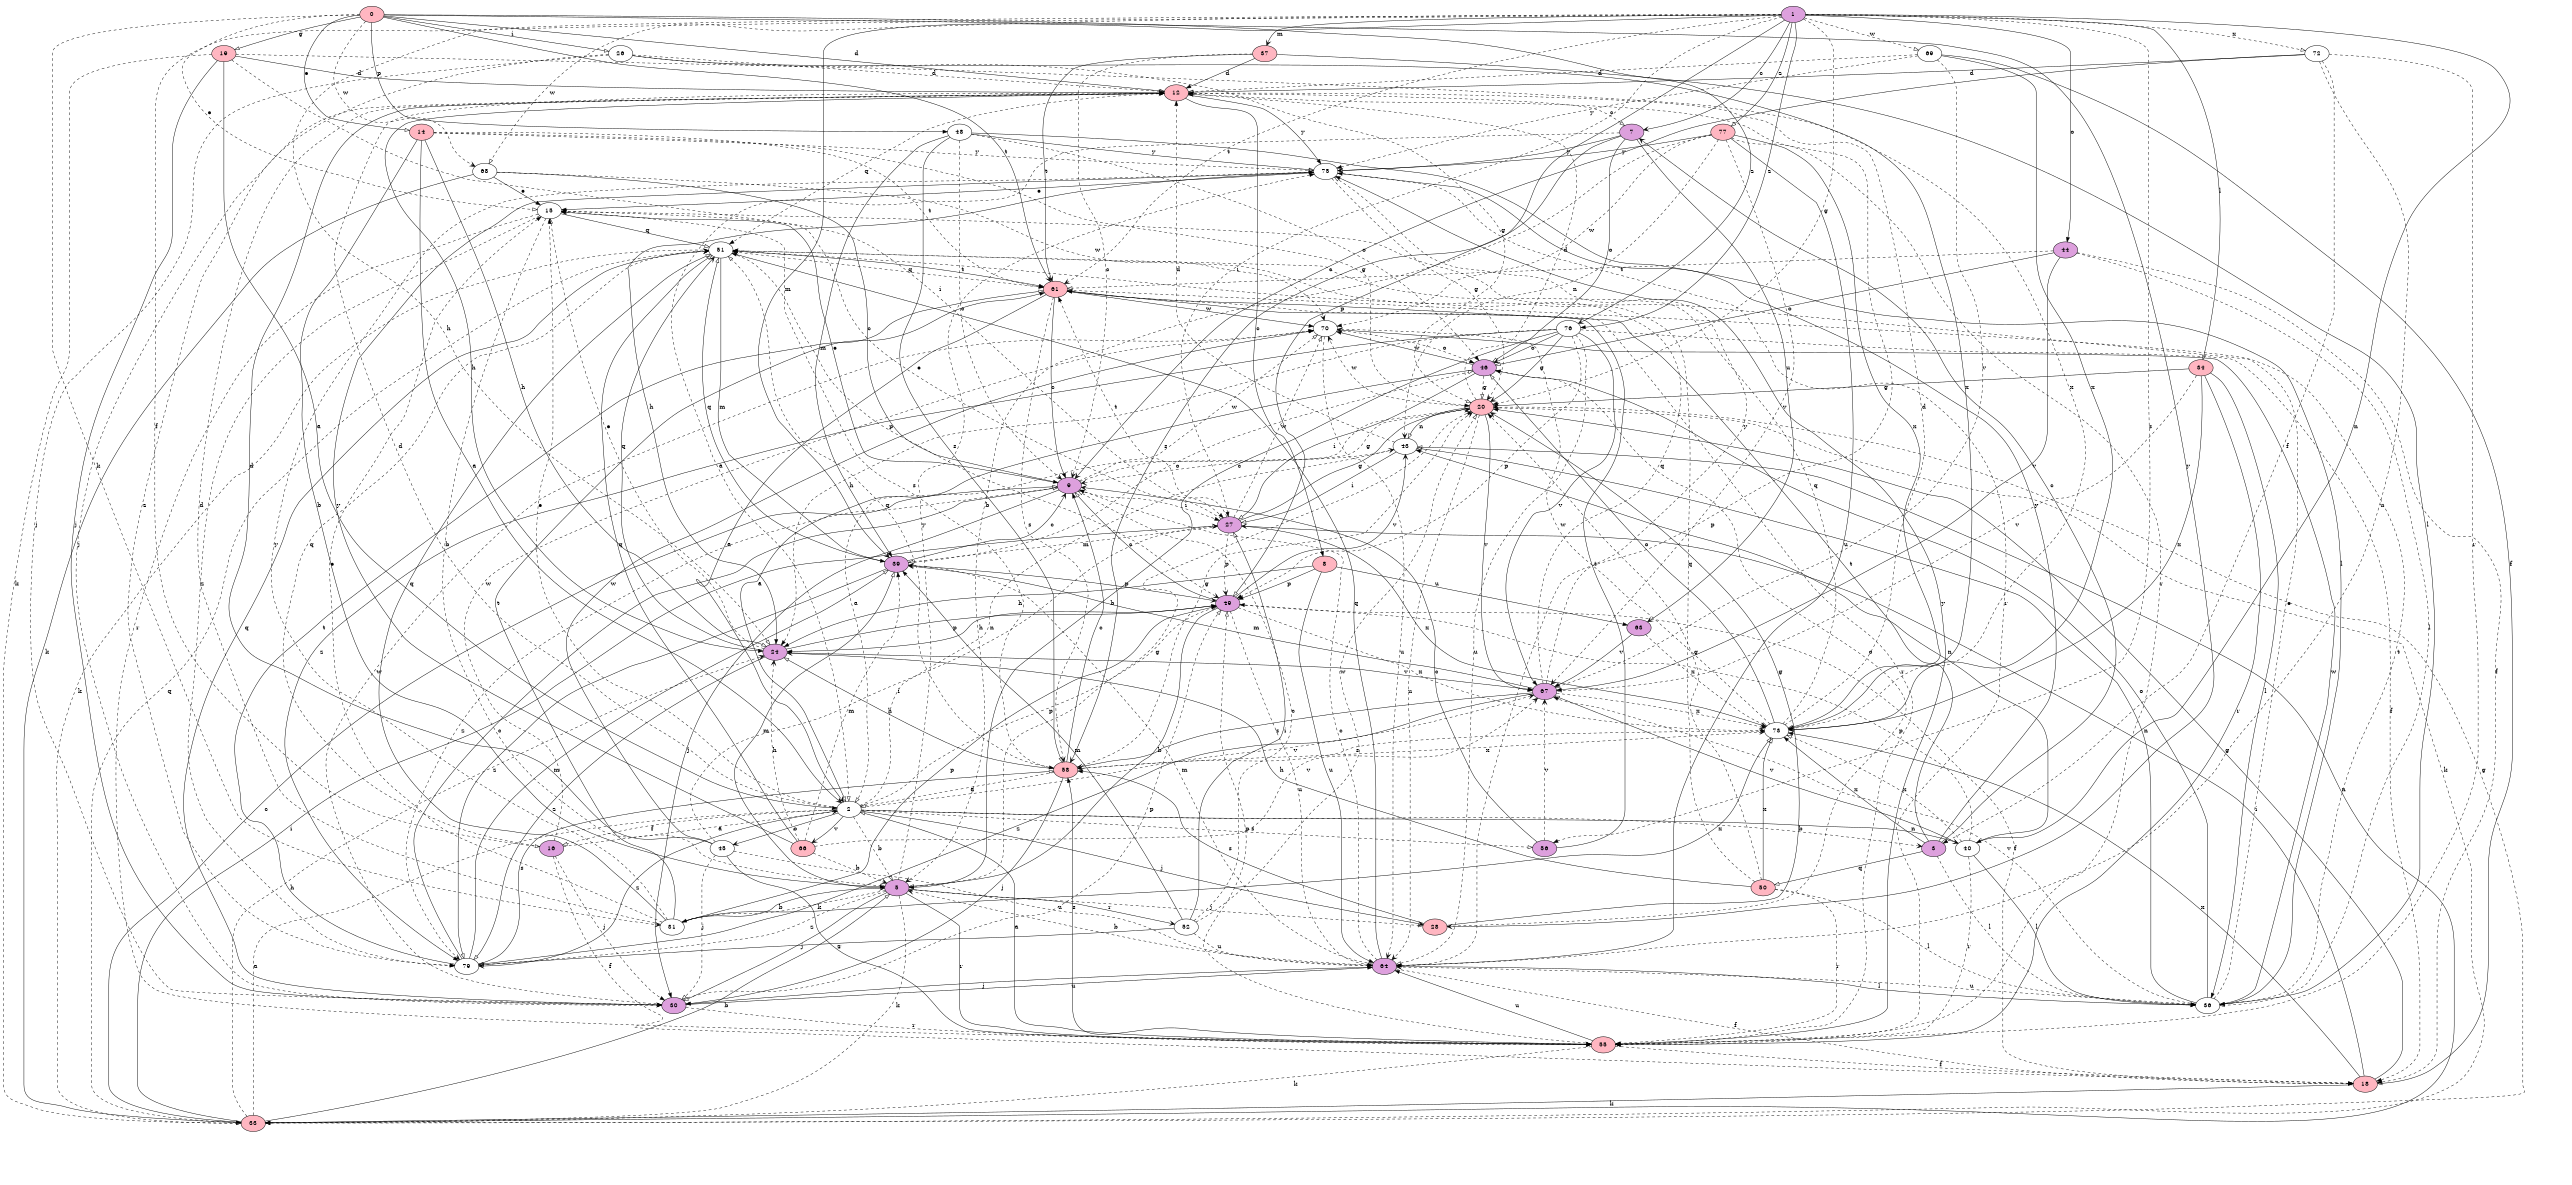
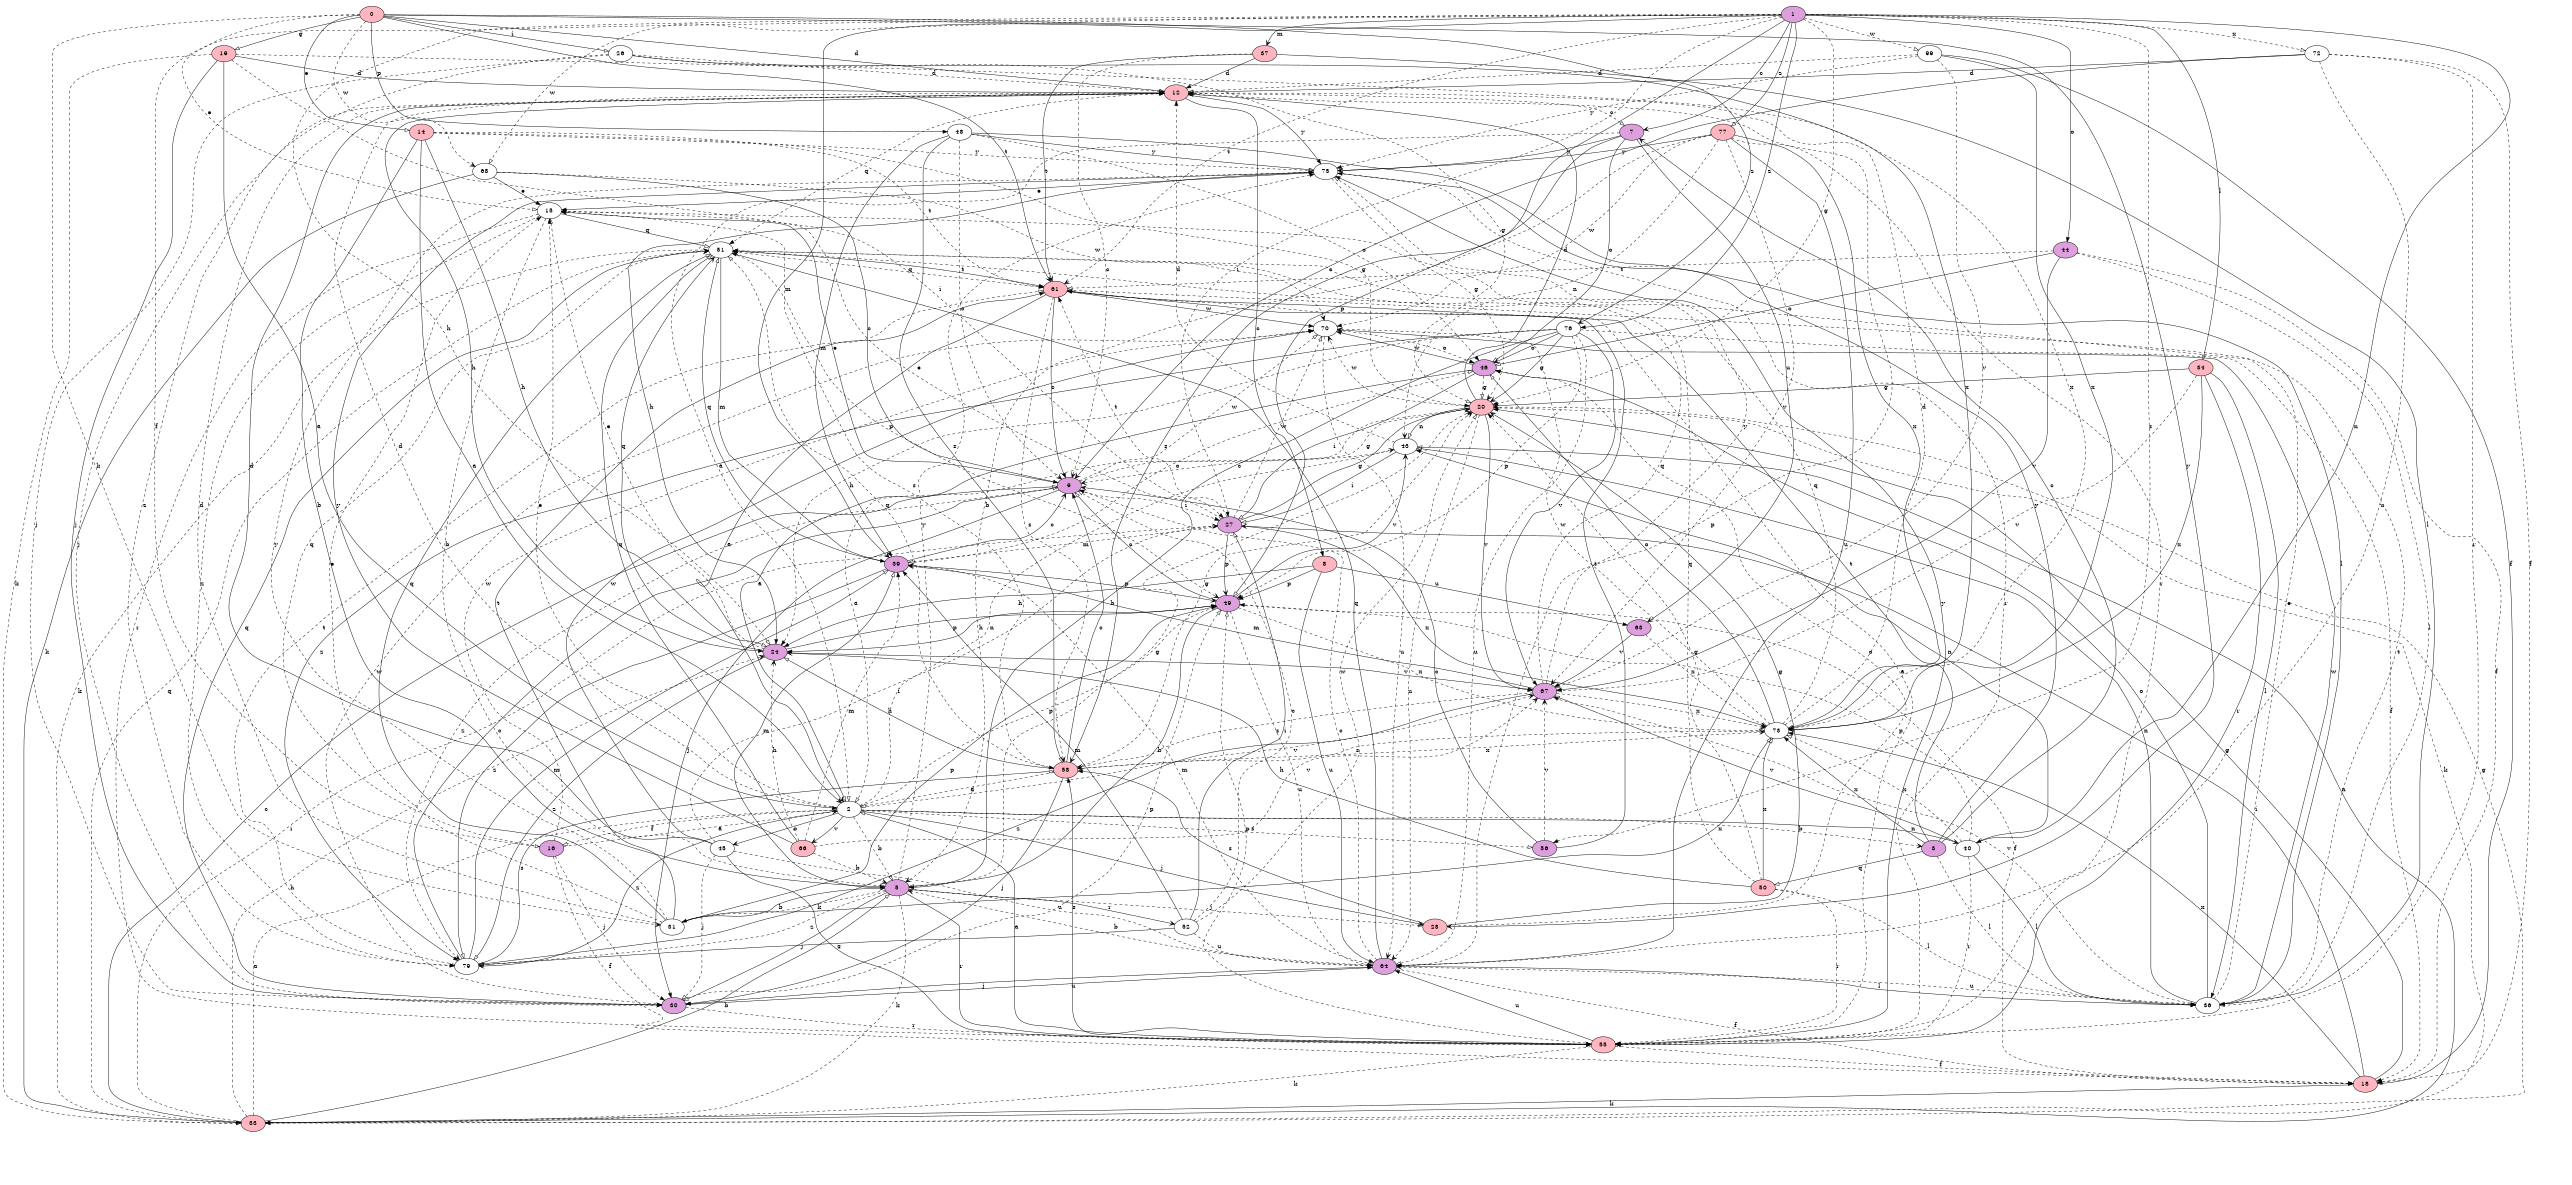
node "69": label "69" -> "99"
edge "20" -> "12": style dashed -> solid
edge "72" -> "3": now "72" -> "18"
edge "79" -> "61": style solid -> dashed
edge "27" -> "49": style dashed -> solid
edge "61" -> "55": label "r" -> "a"
edge "49" -> "73": arrowhead vee -> onormal
edge "33" -> "27": style solid -> dashed
edge "67" -> "58": style solid -> dashed
